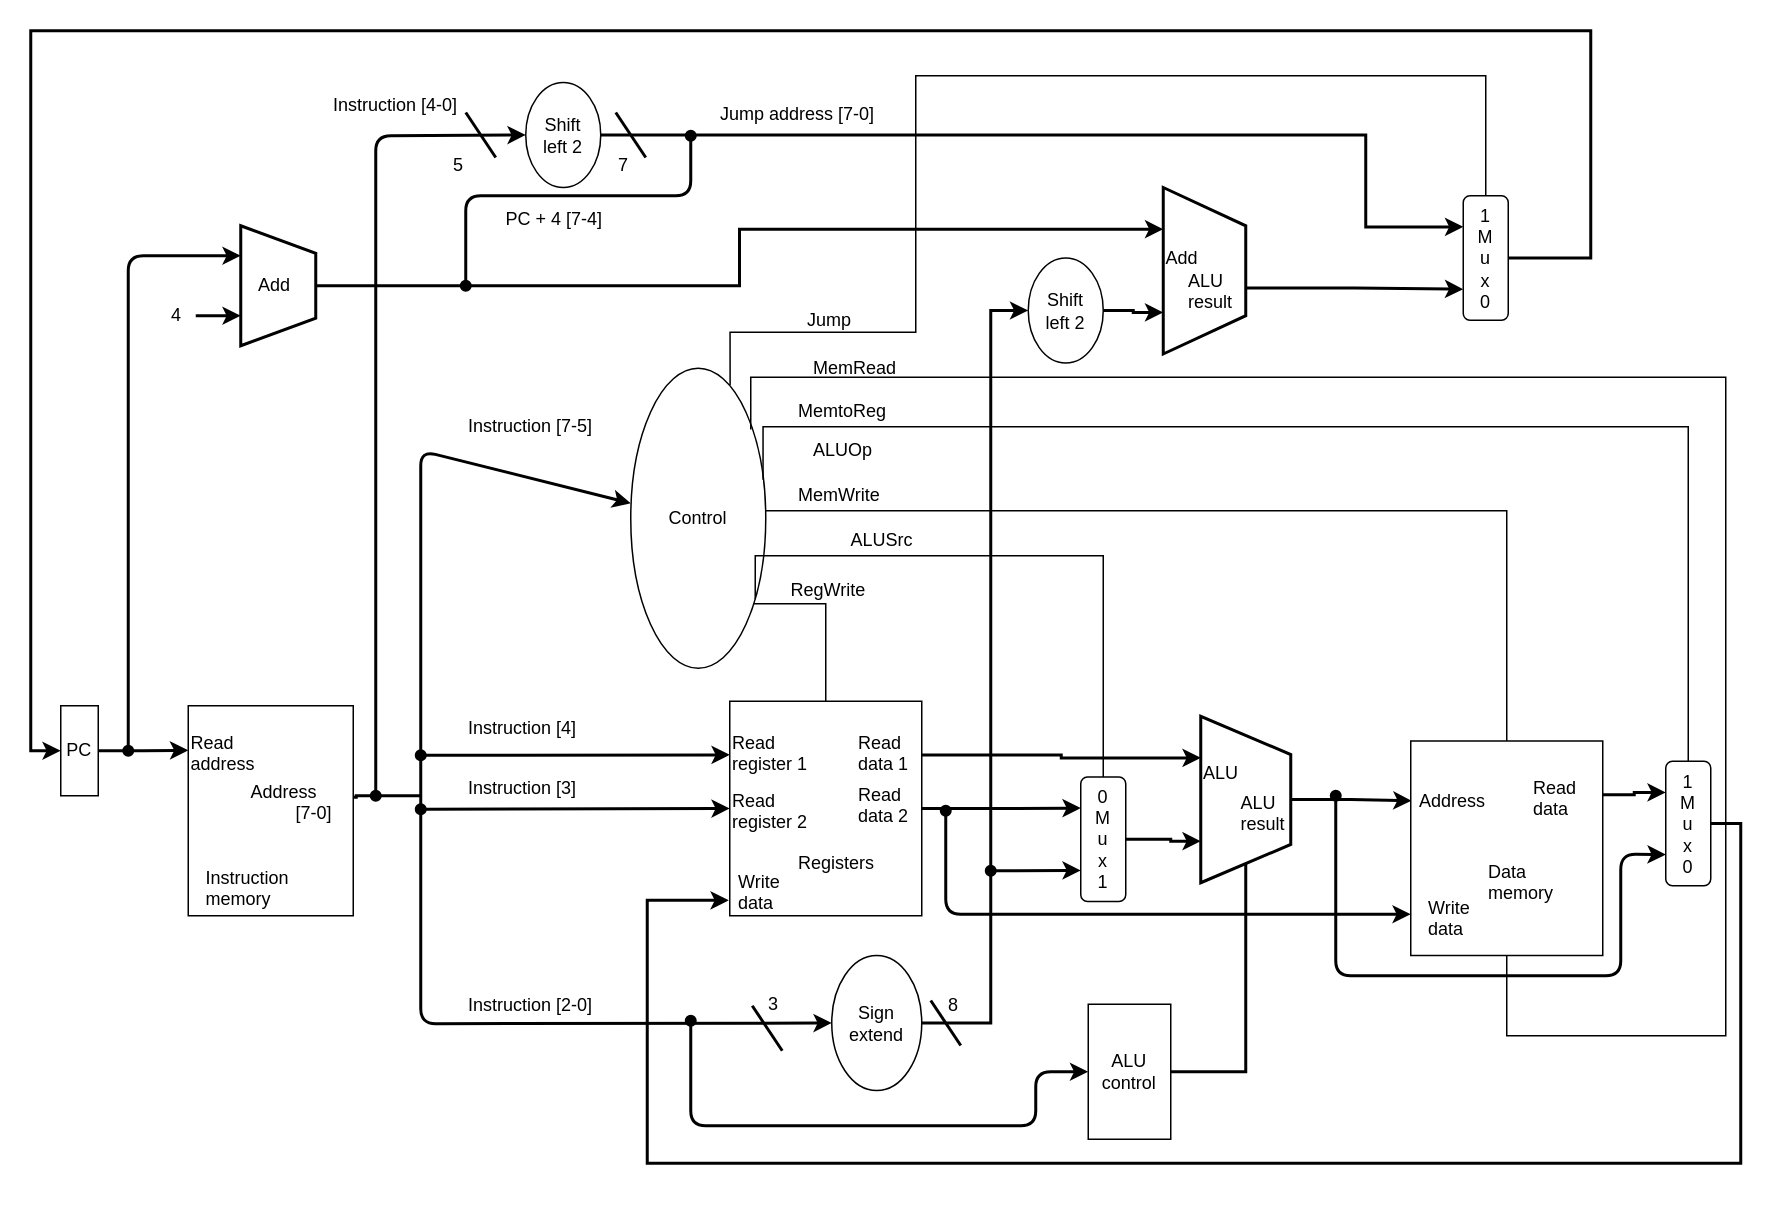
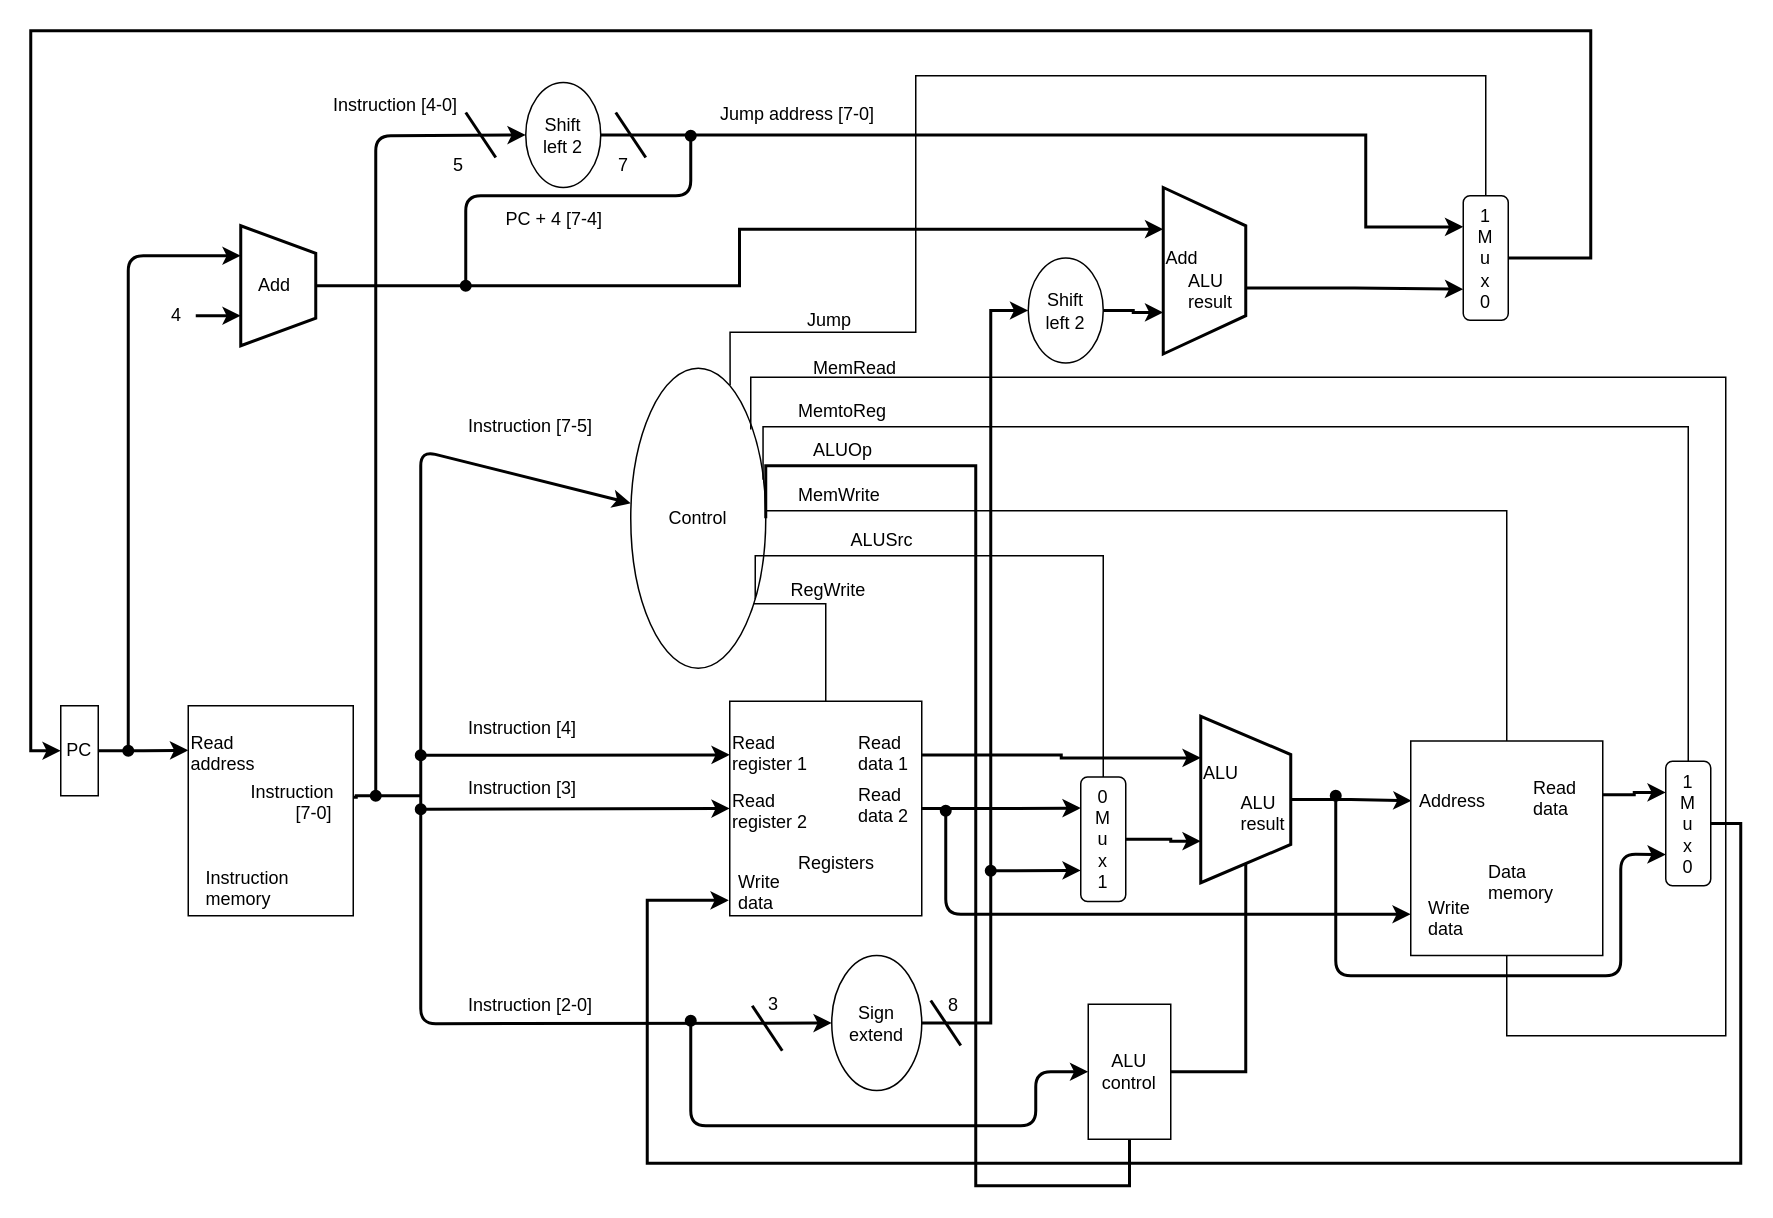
edge "Control" -- "ALU control": added
node "Address [7-0]": label "Address [7-0]" -> "Instruction [7-0]"
